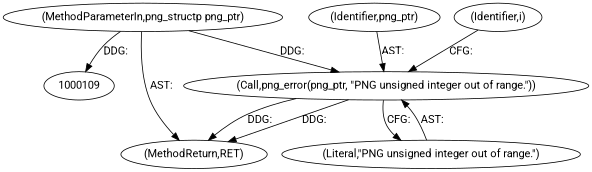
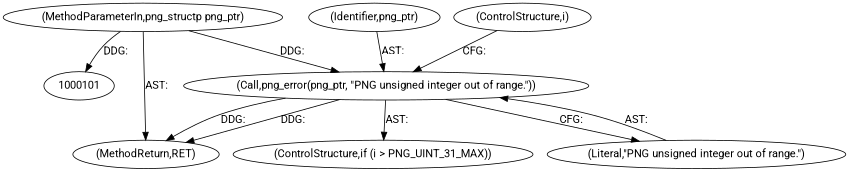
node "(Identifier,i)": label "(Identifier,i)" -> "(ControlStructure,i)"
node "1000109": label "1000109" -> "1000101"
node "(ControlStructure,if (i > PNG_UINT_31_MAX))": added
